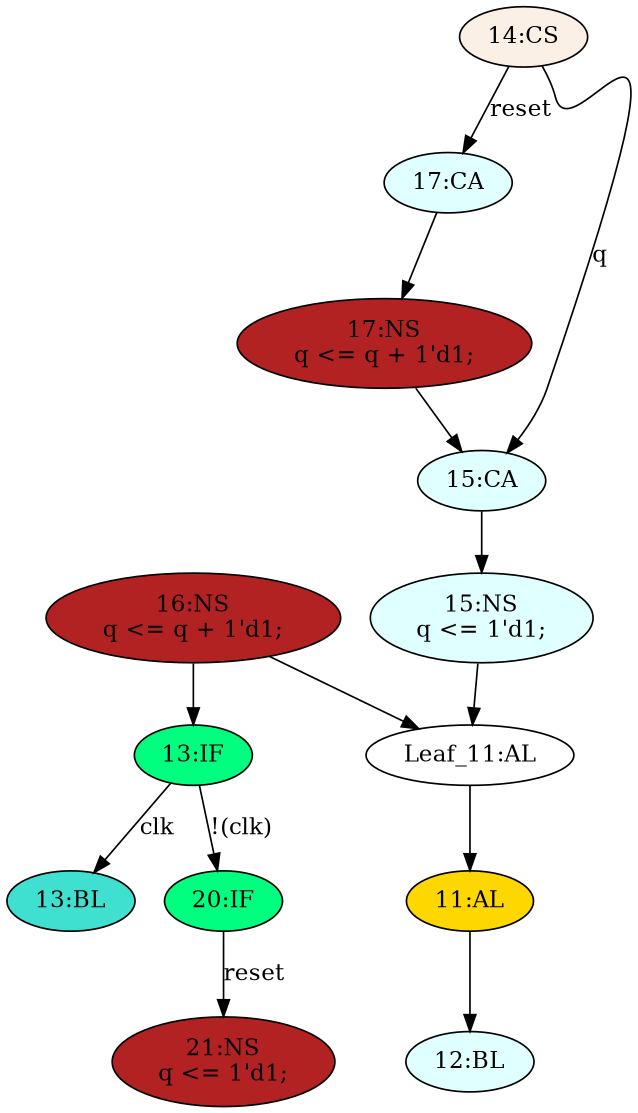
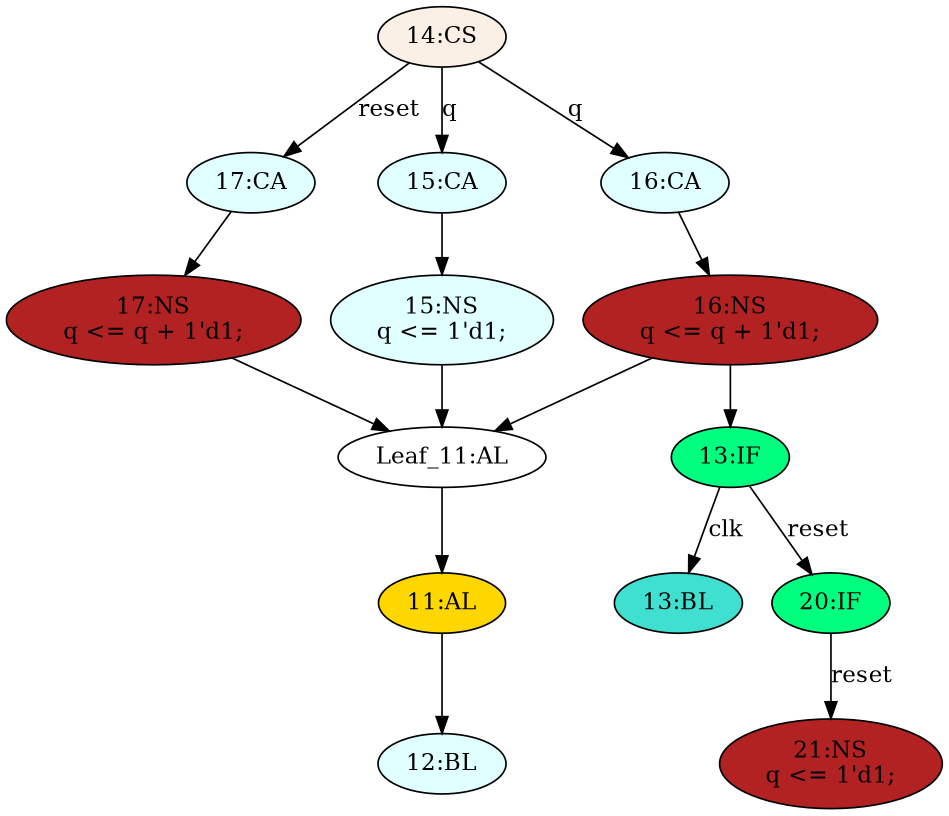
node "16:CA": added
edge "17:NS q <= q + 1'd1;" -> "15:CA": now "17:NS q <= q + 1'd1;" -> "Leaf_11:AL"
edge "13:IF" -> "20:IF": label "!(clk)" -> "reset"
